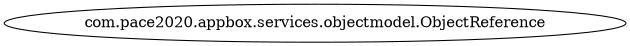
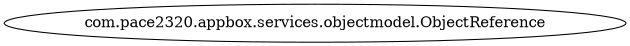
node "com.pace2020.appbox.services.objectmodel.ObjectReference": label "com.pace2020.appbox.services.objectmodel.ObjectReference" -> "com.pace2320.appbox.services.objectmodel.ObjectReference"
